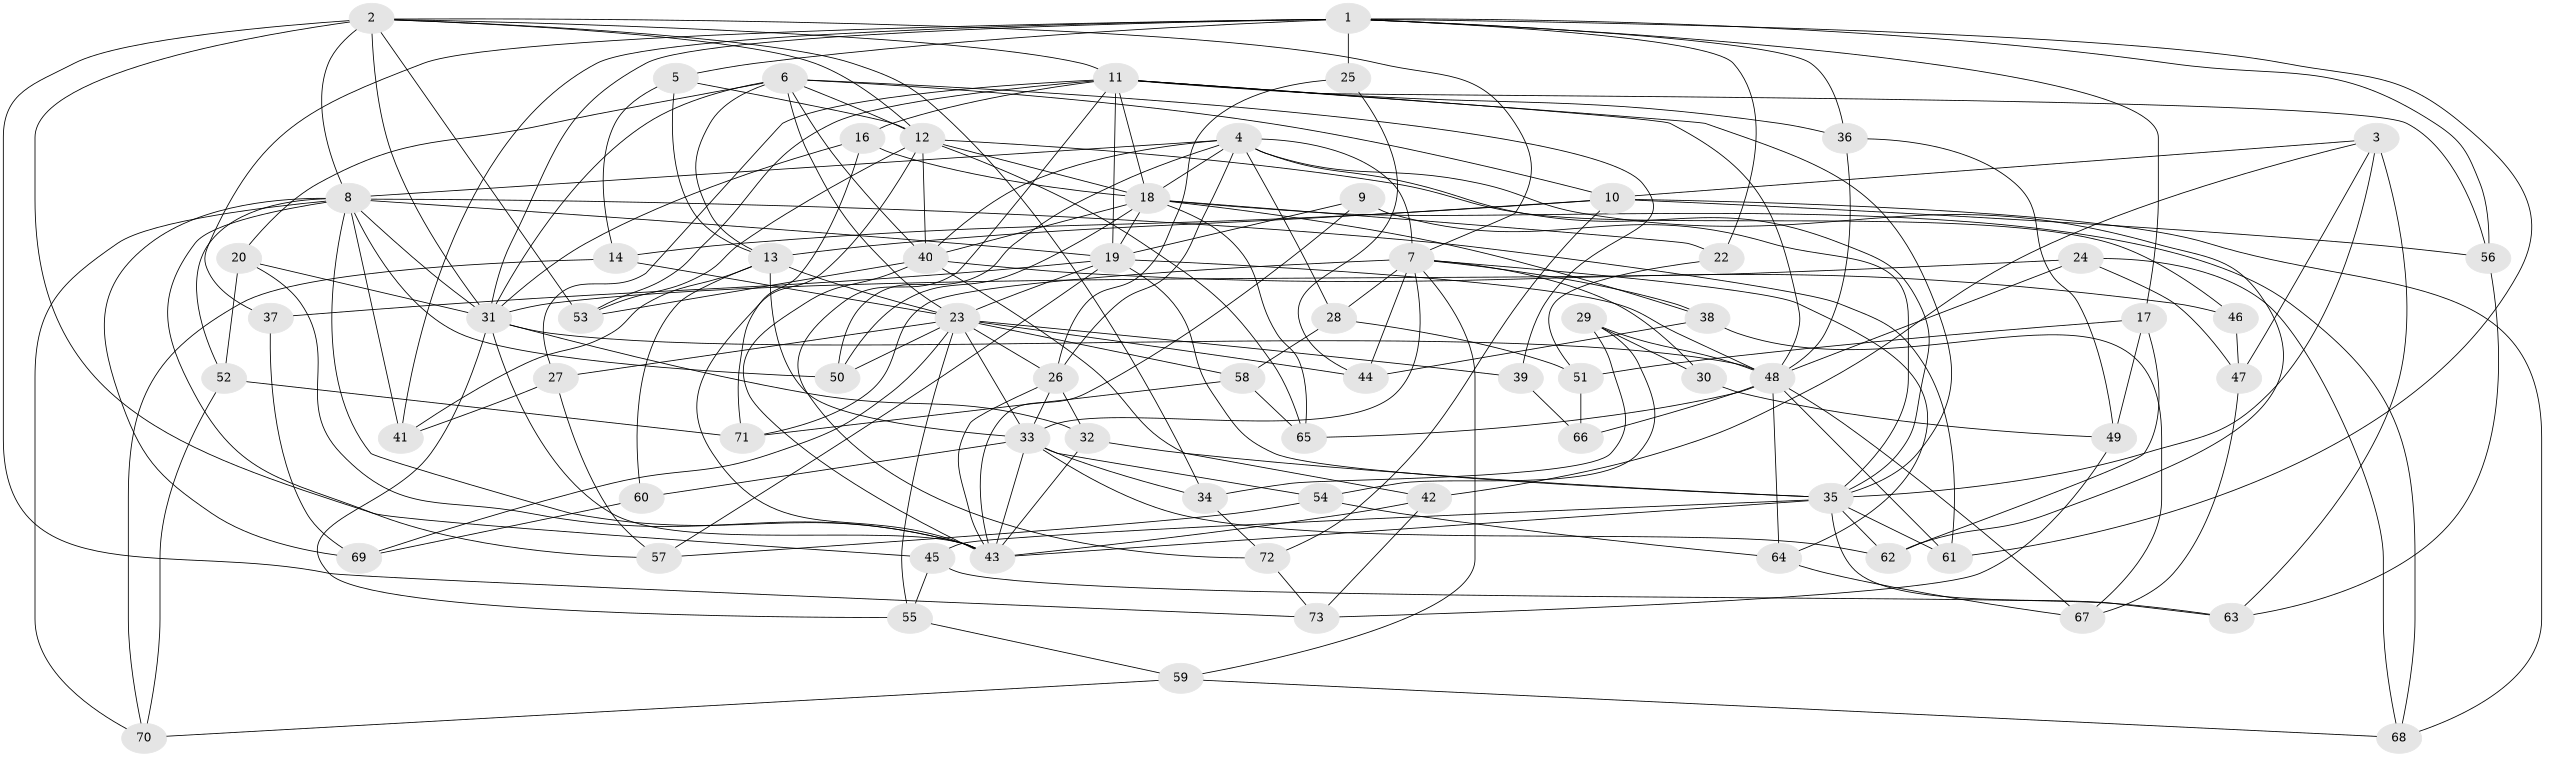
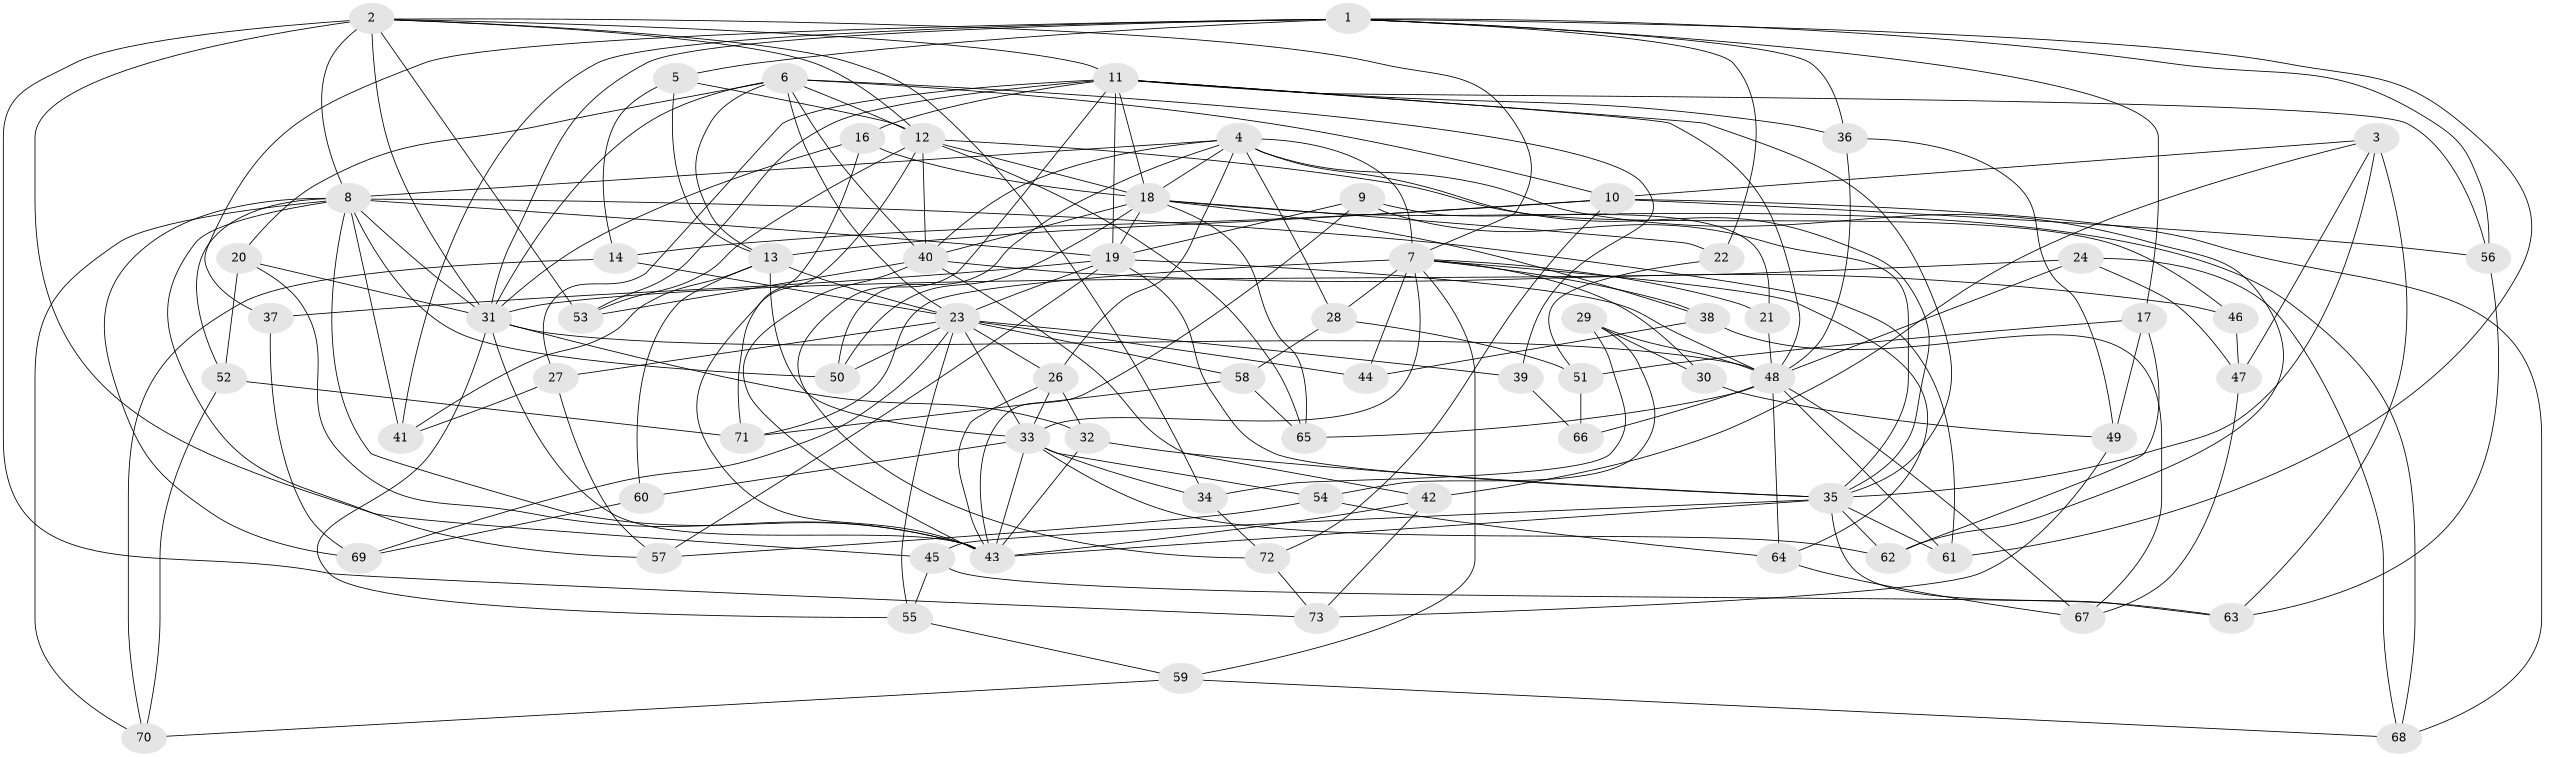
node "25": removed
node "21": added
